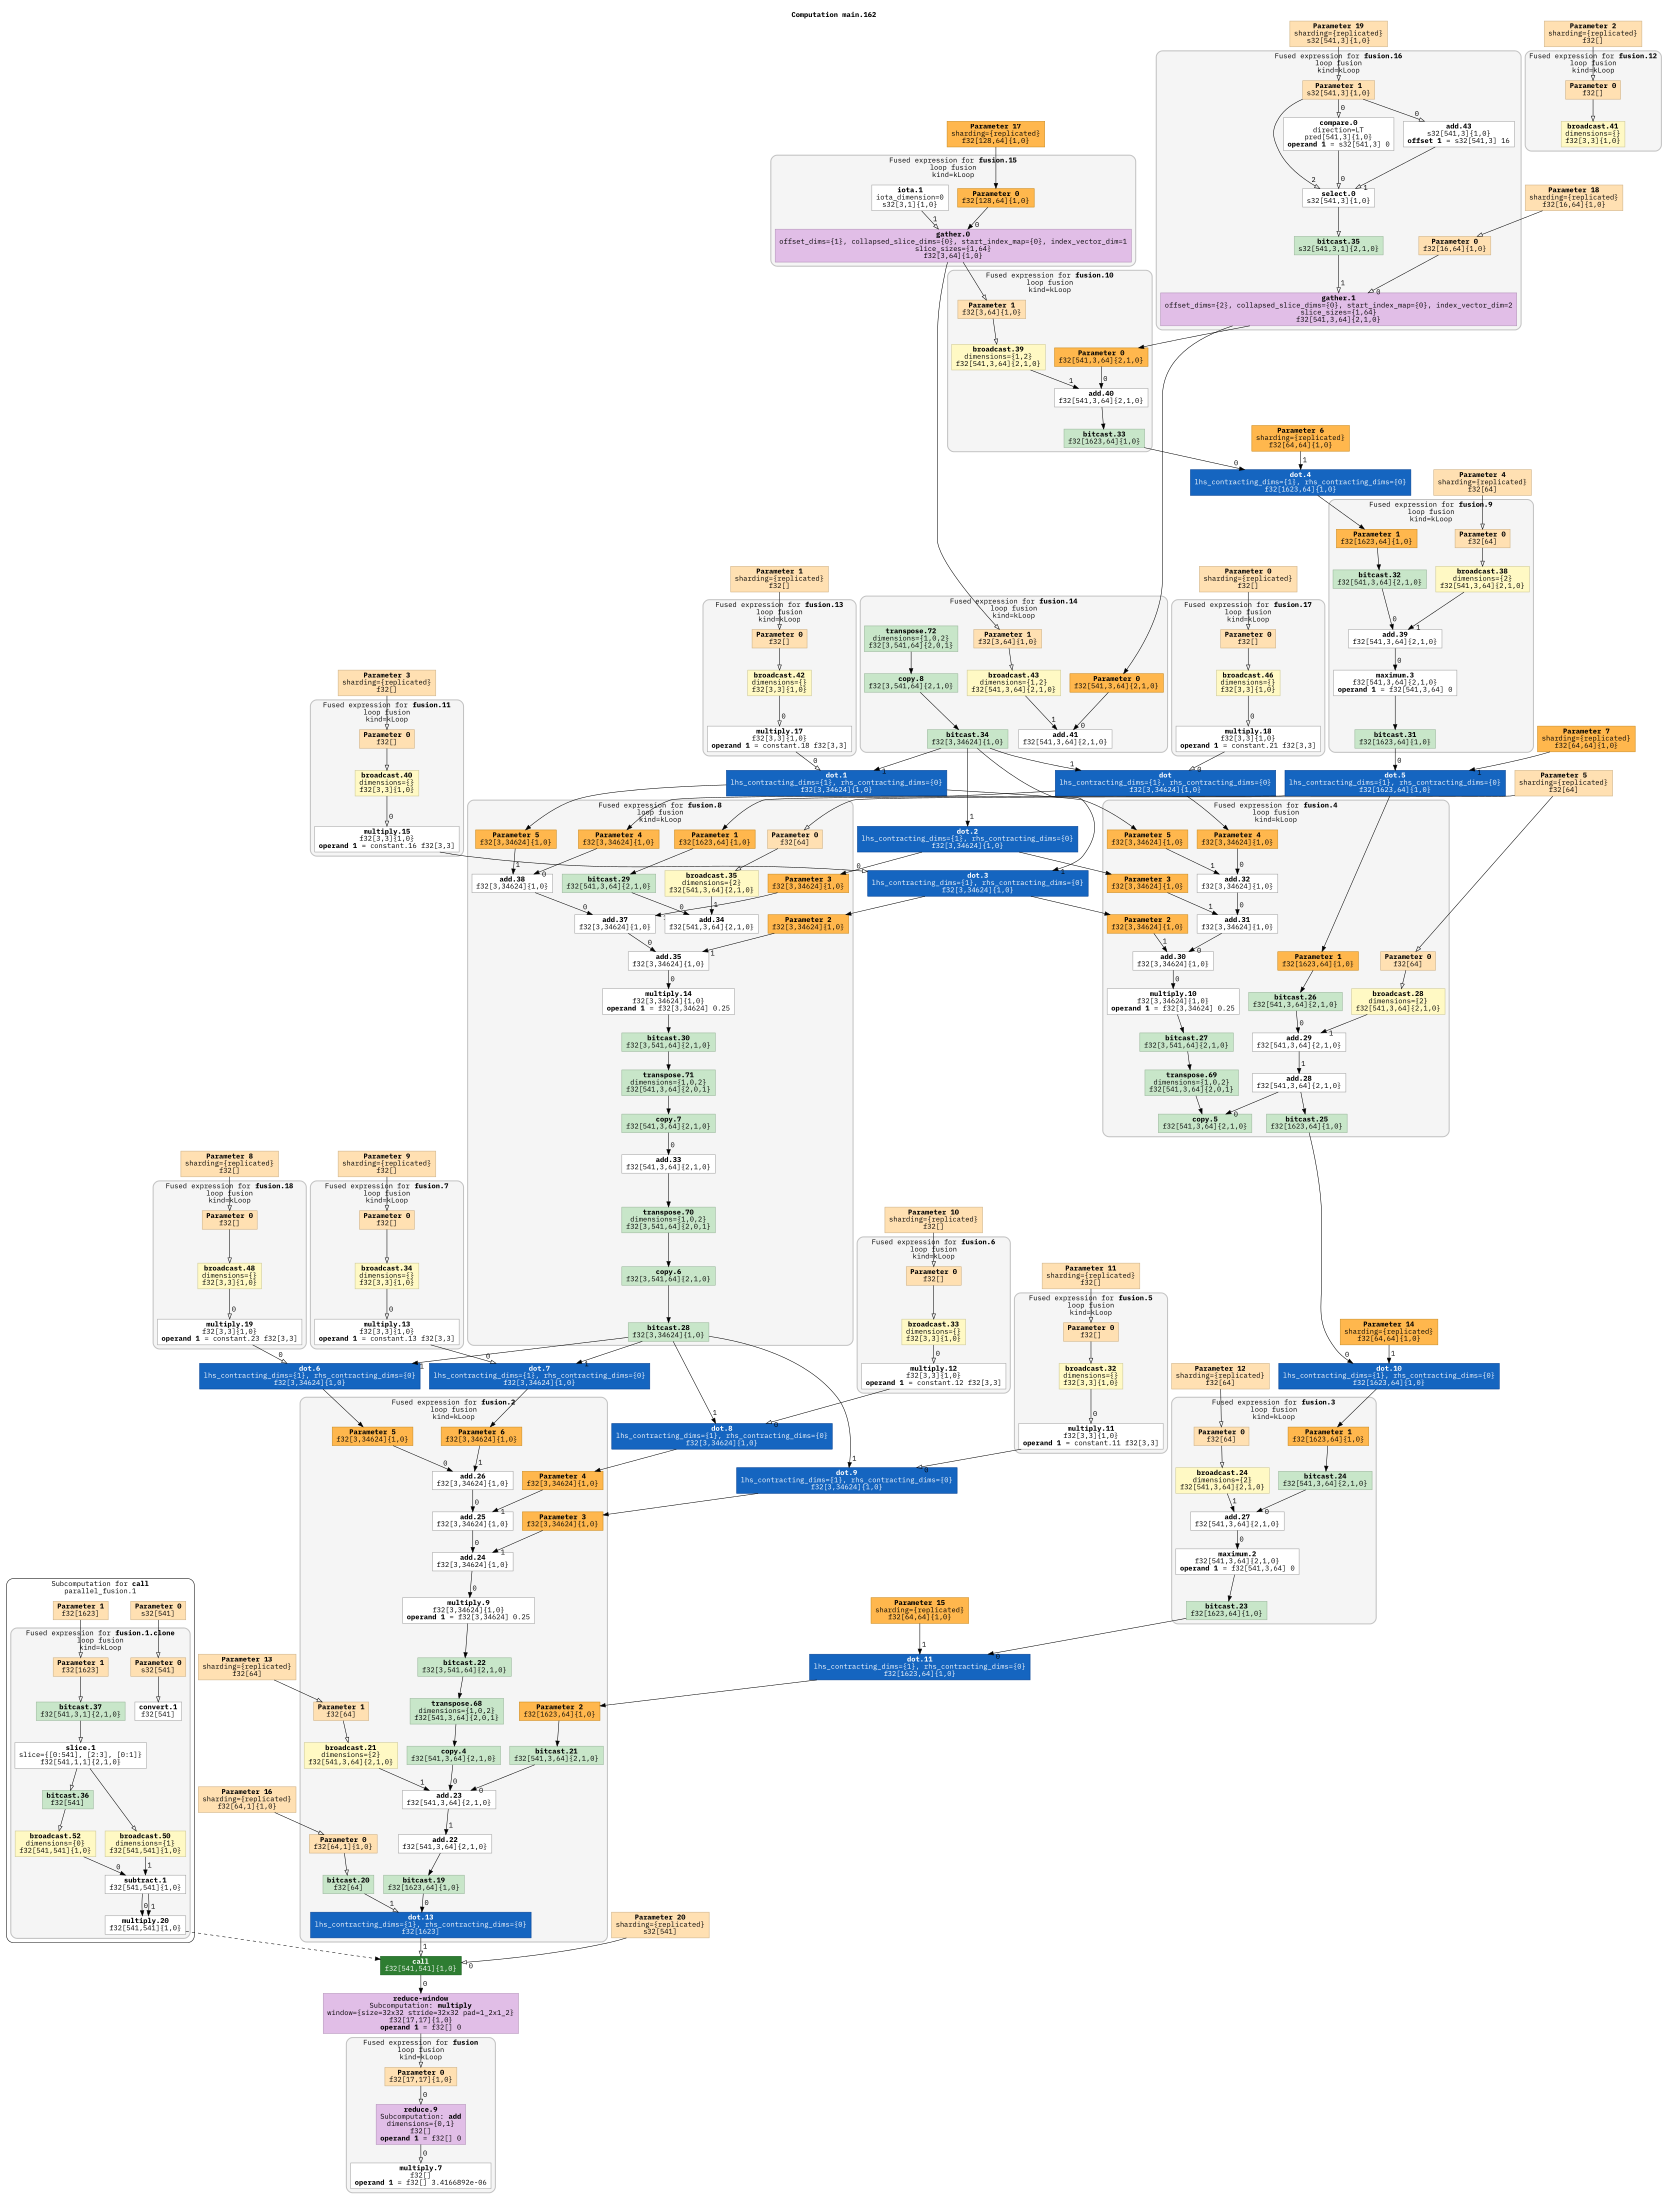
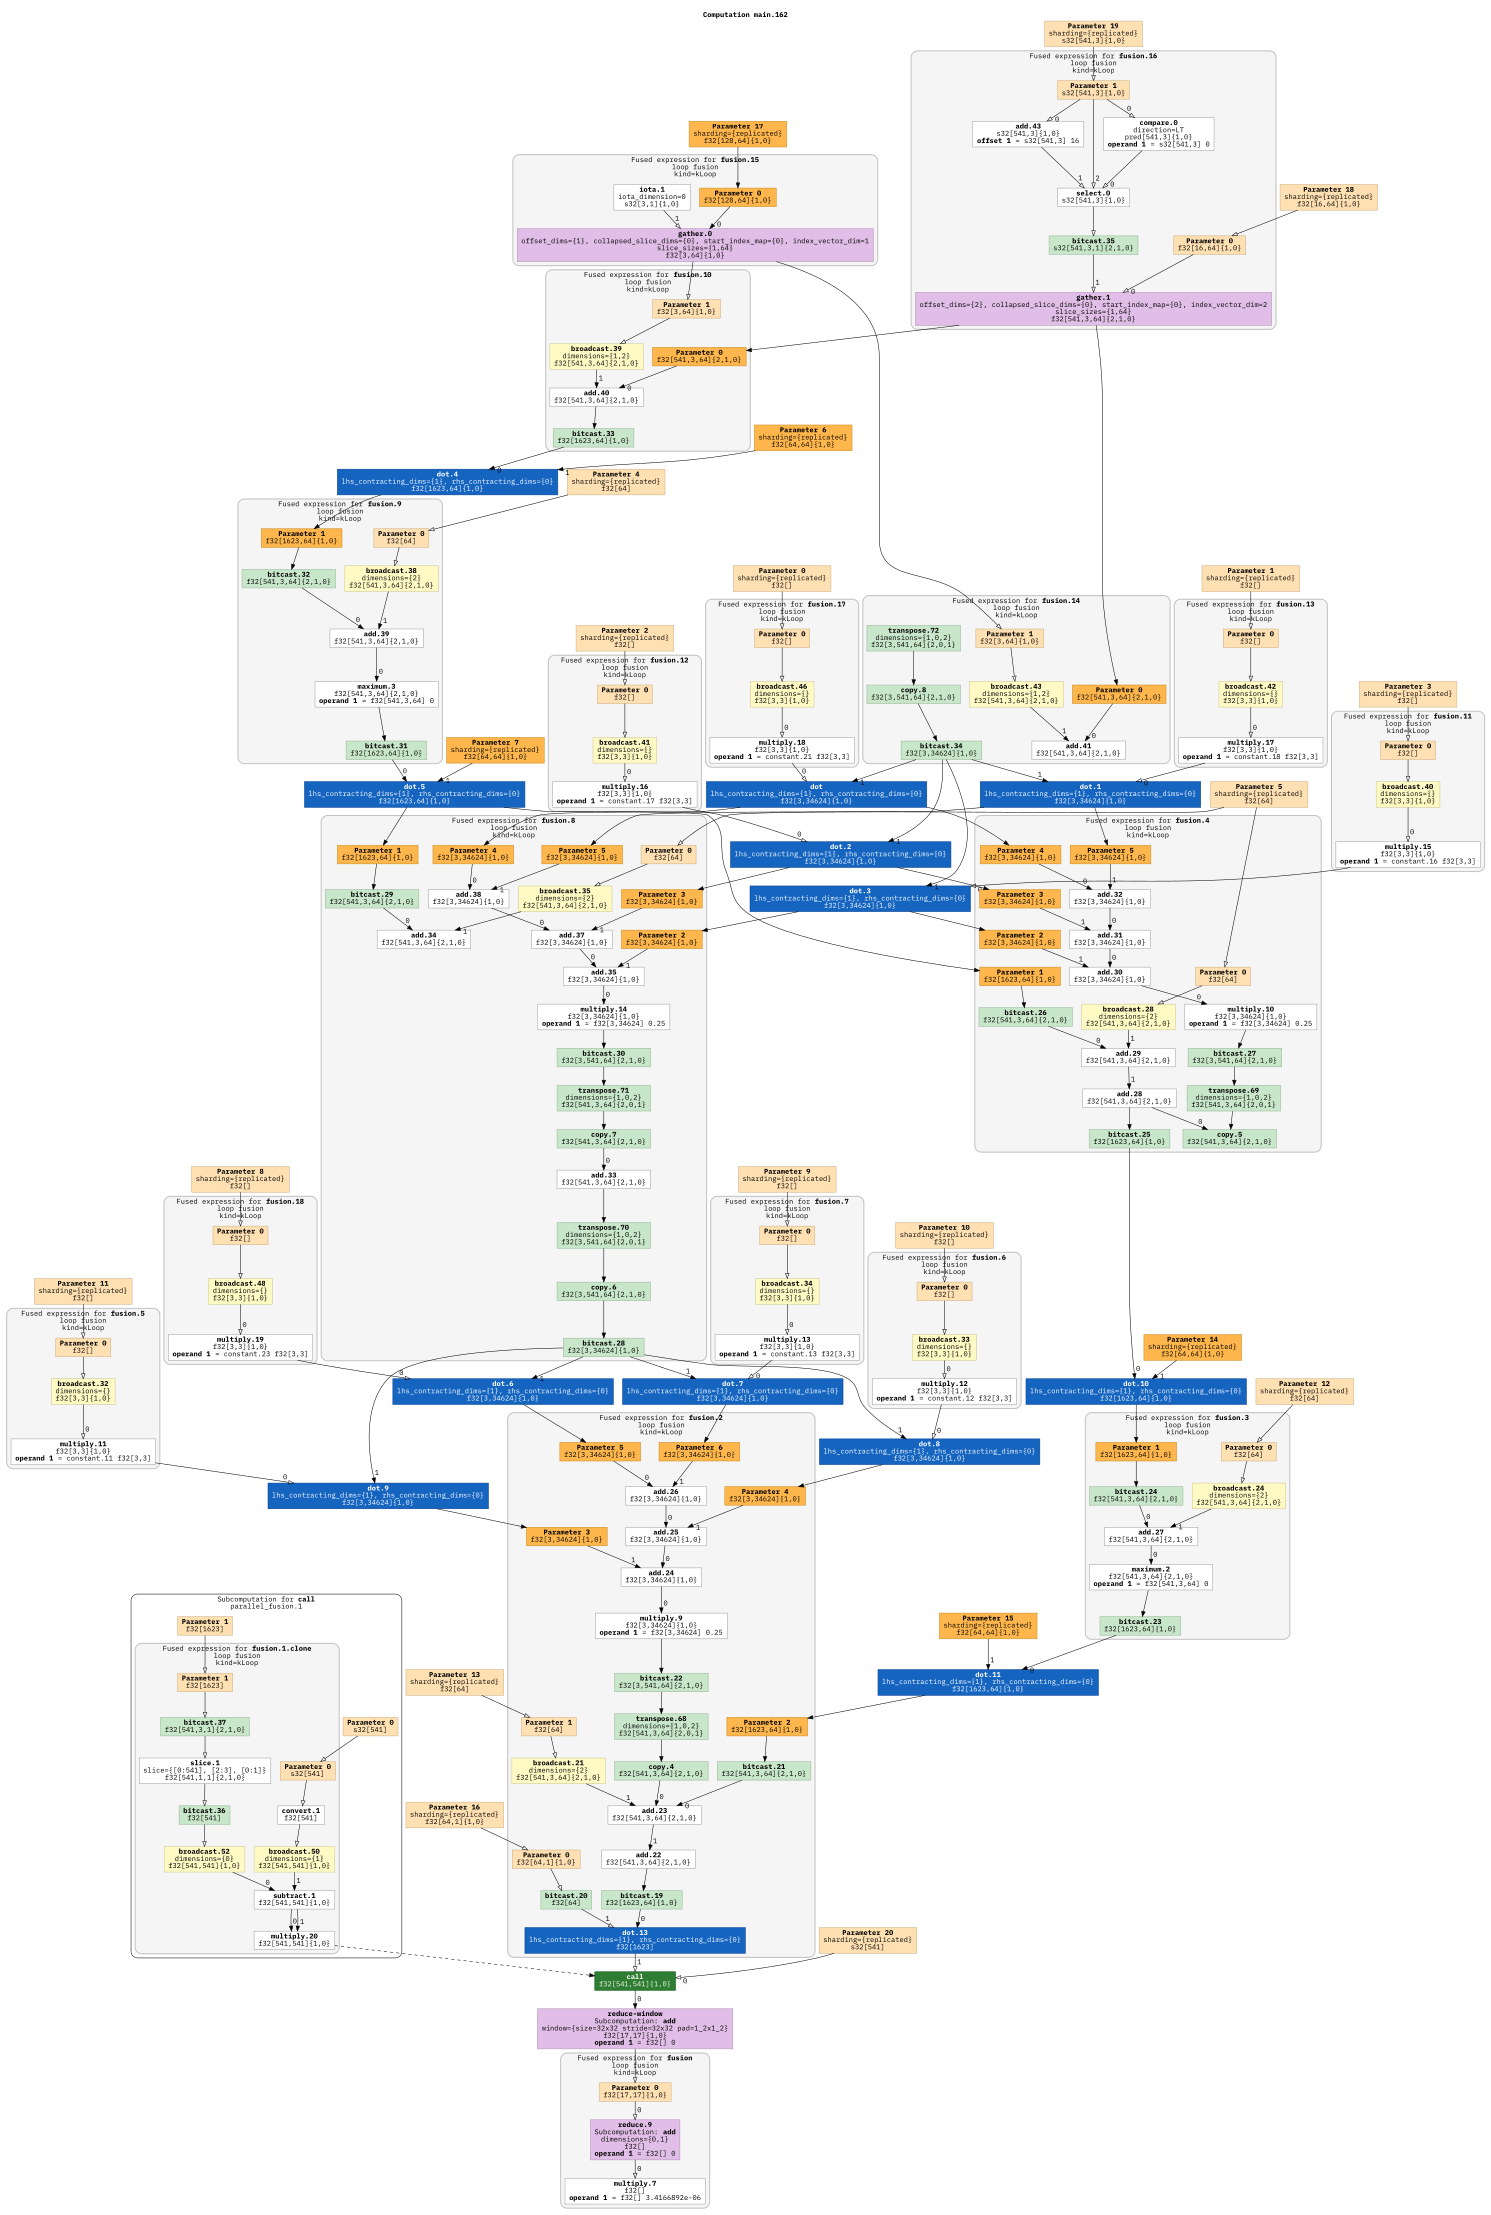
node "multiply.16": added
edge "slice.1" -> "broadcast.50": now "convert.1" -> "broadcast.50"
node "reduce-window": text "multiply" -> "add"
